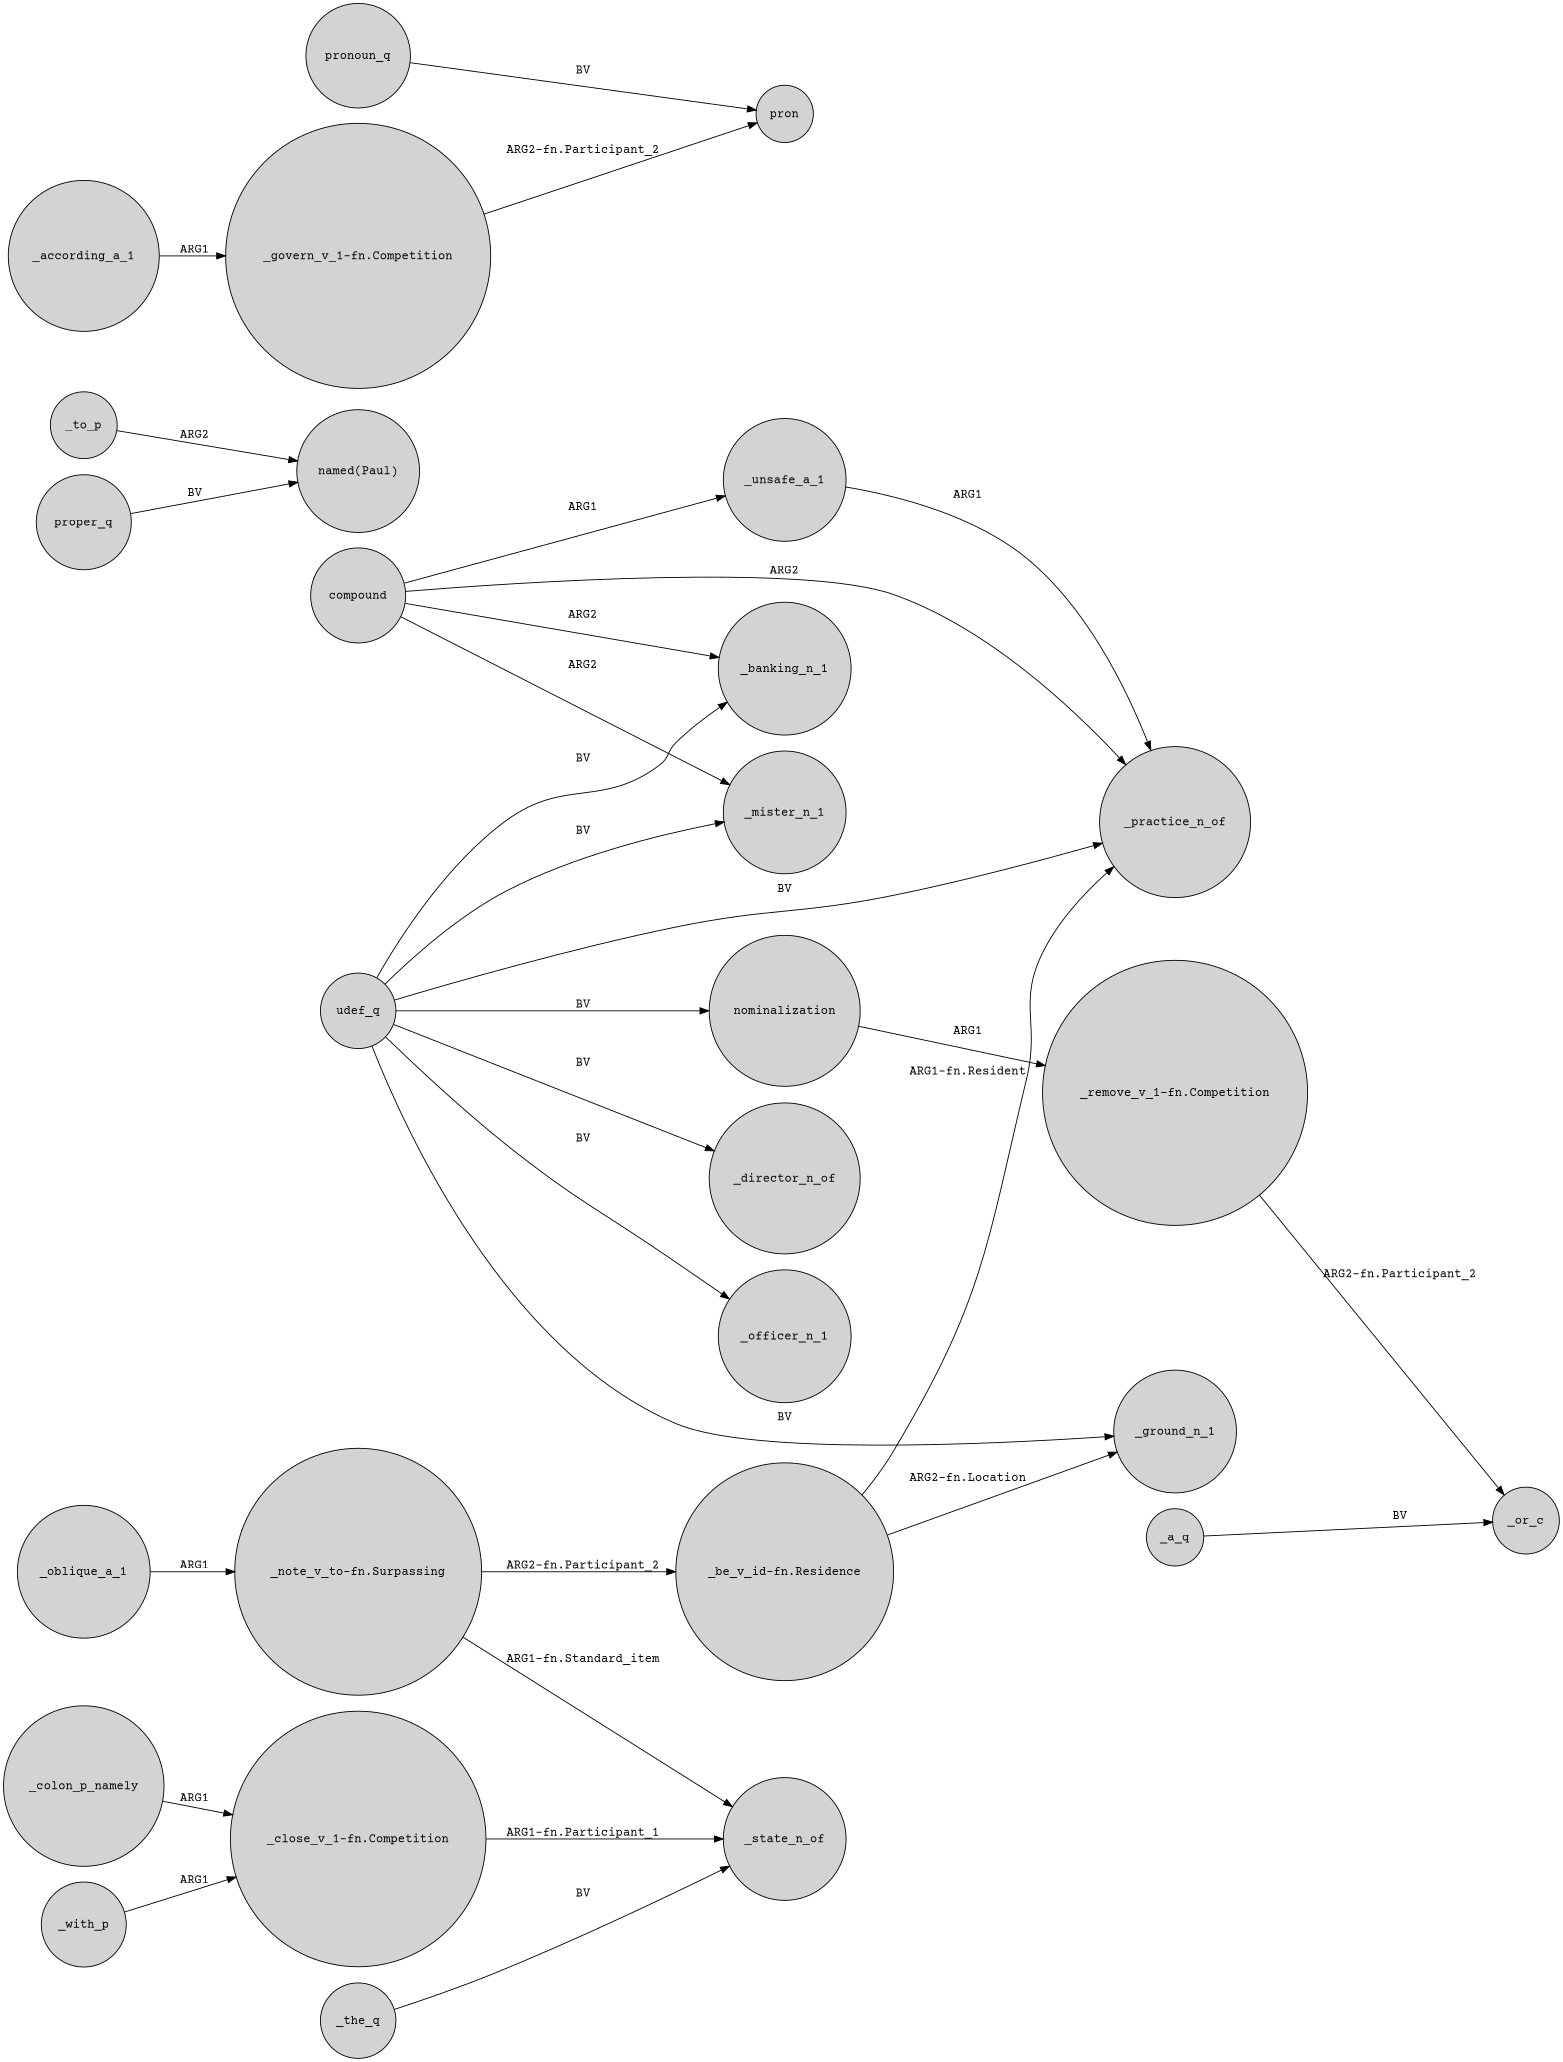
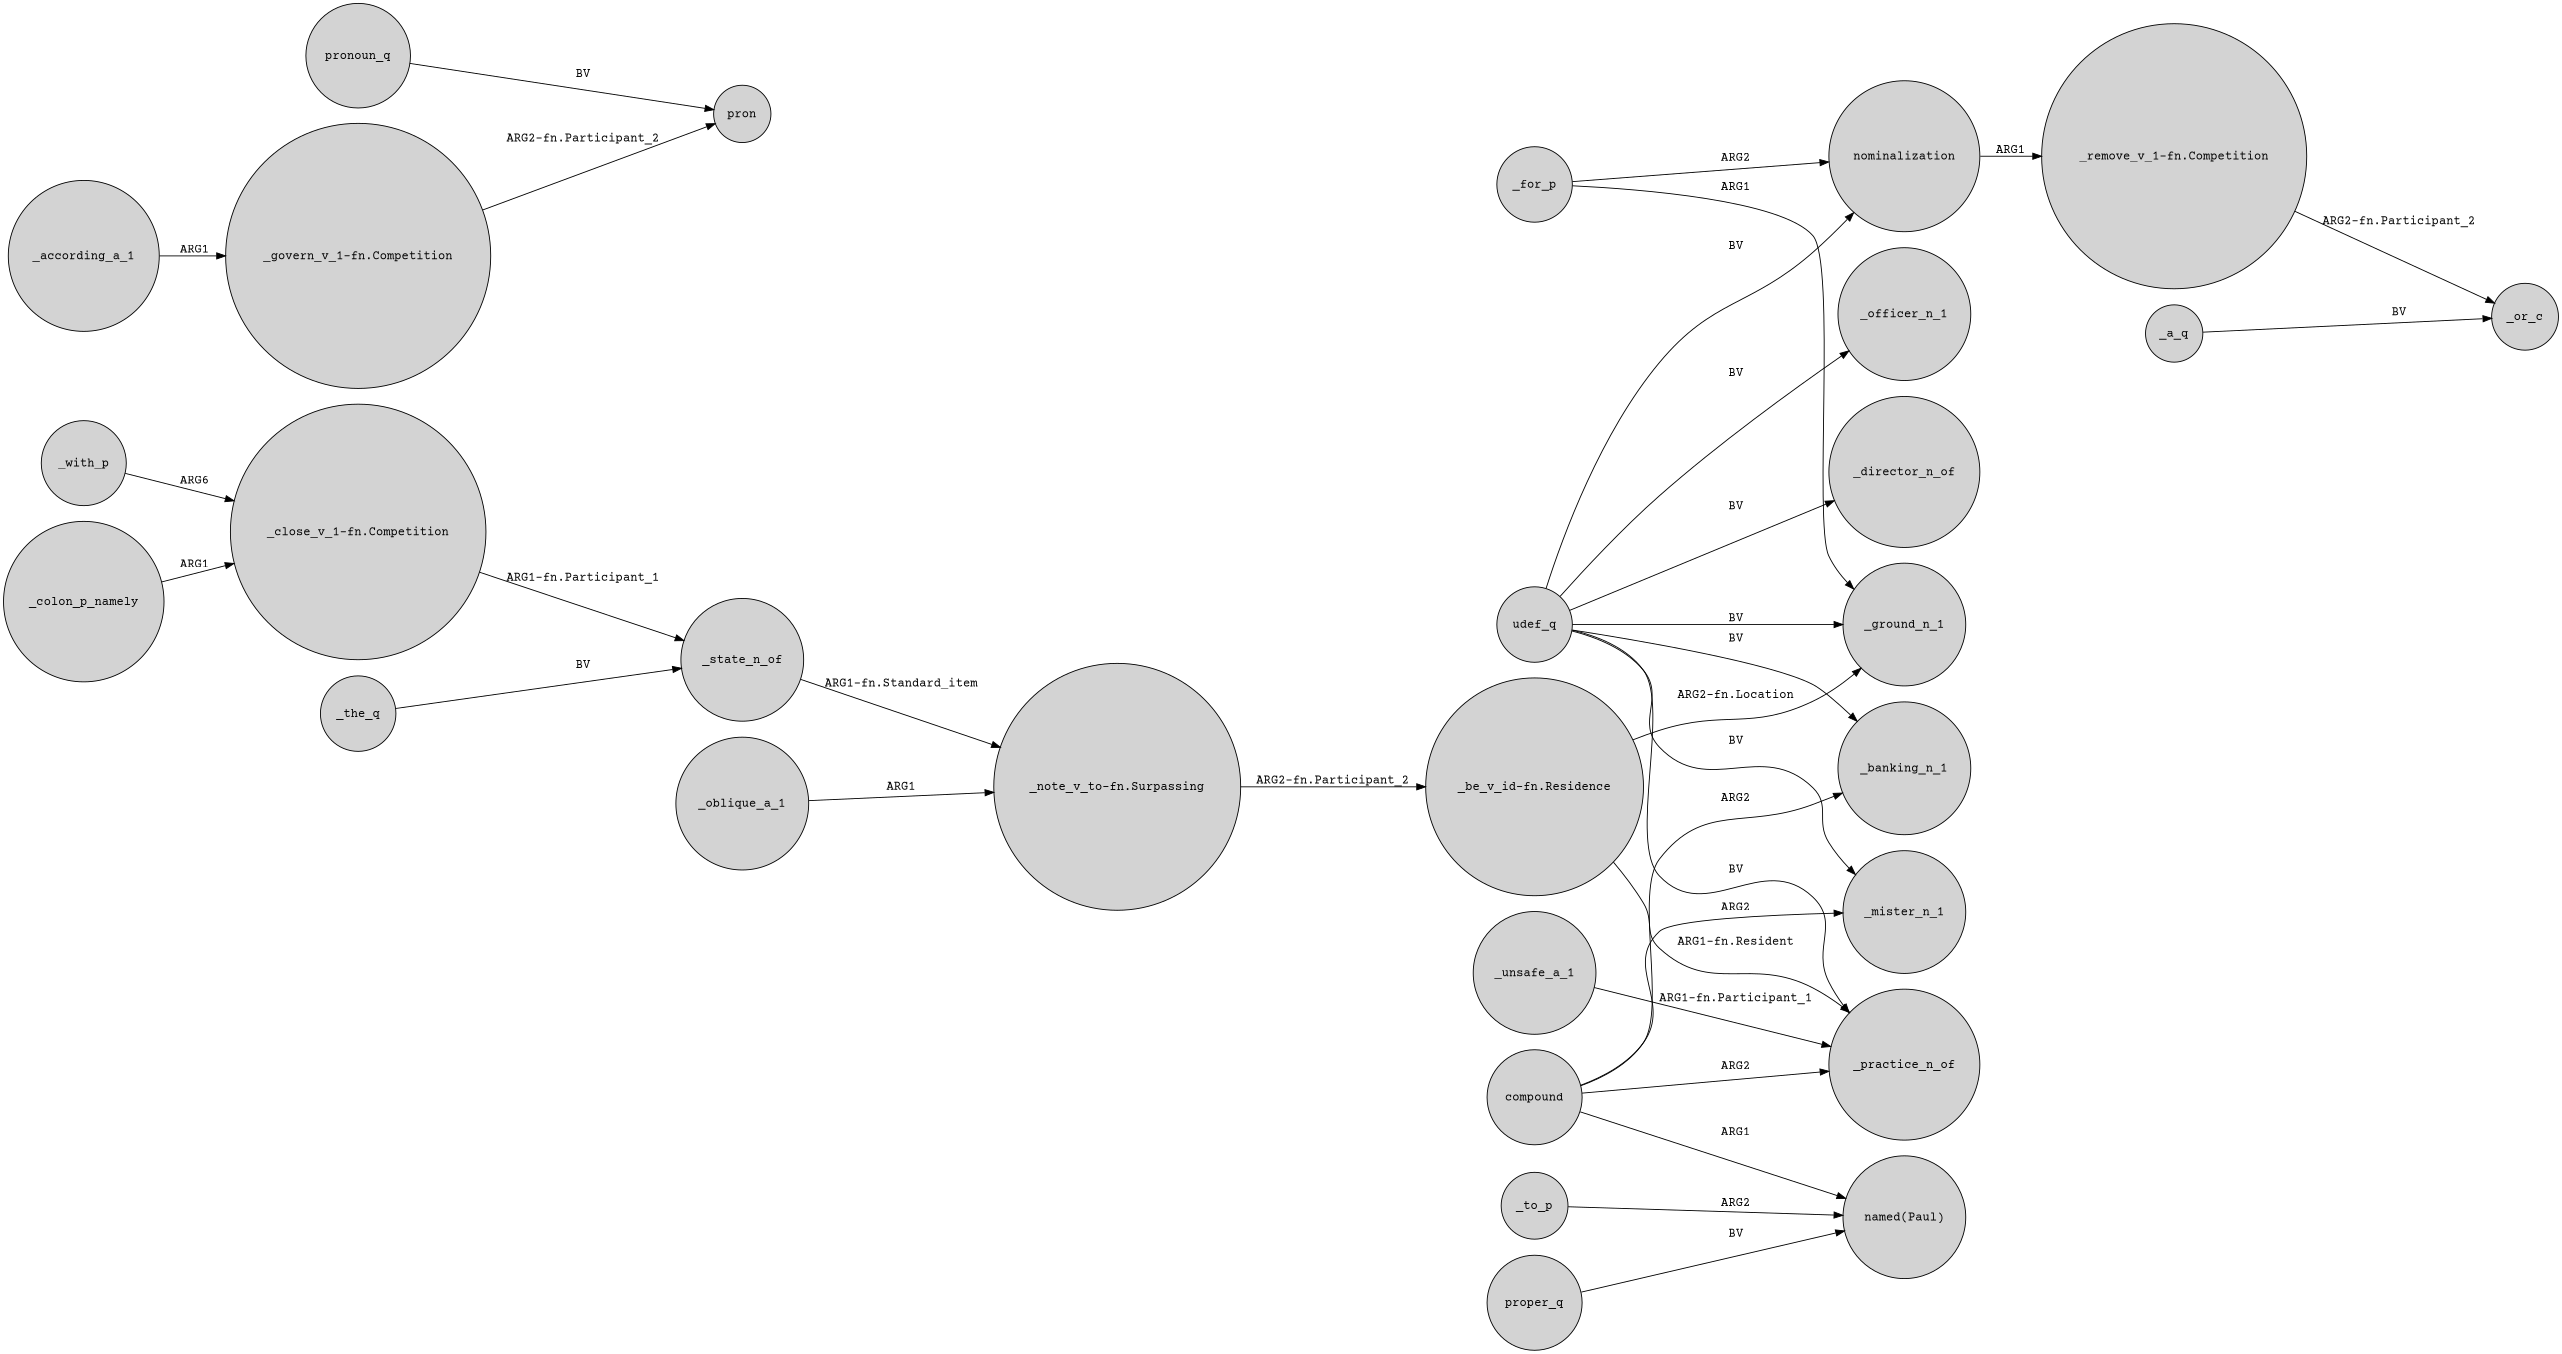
node "_for_p": added
edge "_unsafe_a_1" -> "_practice_n_of": label "ARG1" -> "ARG1-fn.Participant_1"
edge "compound" -> "_unsafe_a_1": now "compound" -> "named(Paul)"
edge "_note_v_to-fn.Surpassing" -> "_state_n_of": reversed
edge "_with_p" -> "_close_v_1-fn.Competition": label "ARG1" -> "ARG6"
